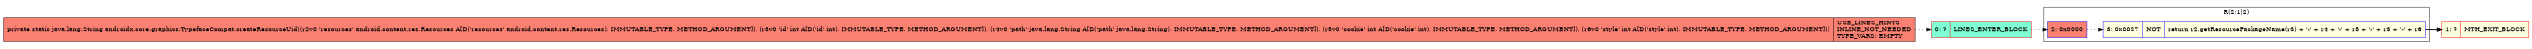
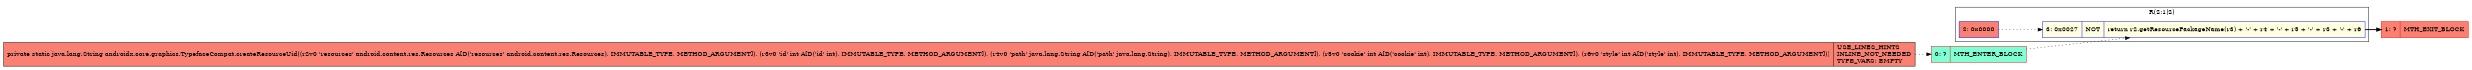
node "0: ?": text "LINES_ENTER_BLOCK" -> "MTH_ENTER_BLOCK"
edge "0: ?" -> "2: 0x0000": now "0: ?" -> "3: 0x0027"
node "1: ?": fillcolor lightyellow -> salmon
